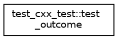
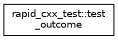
node "test_cxx_test::test _outcome": label "test_cxx_test::test _outcome" -> "rapid_cxx_test::test _outcome"
